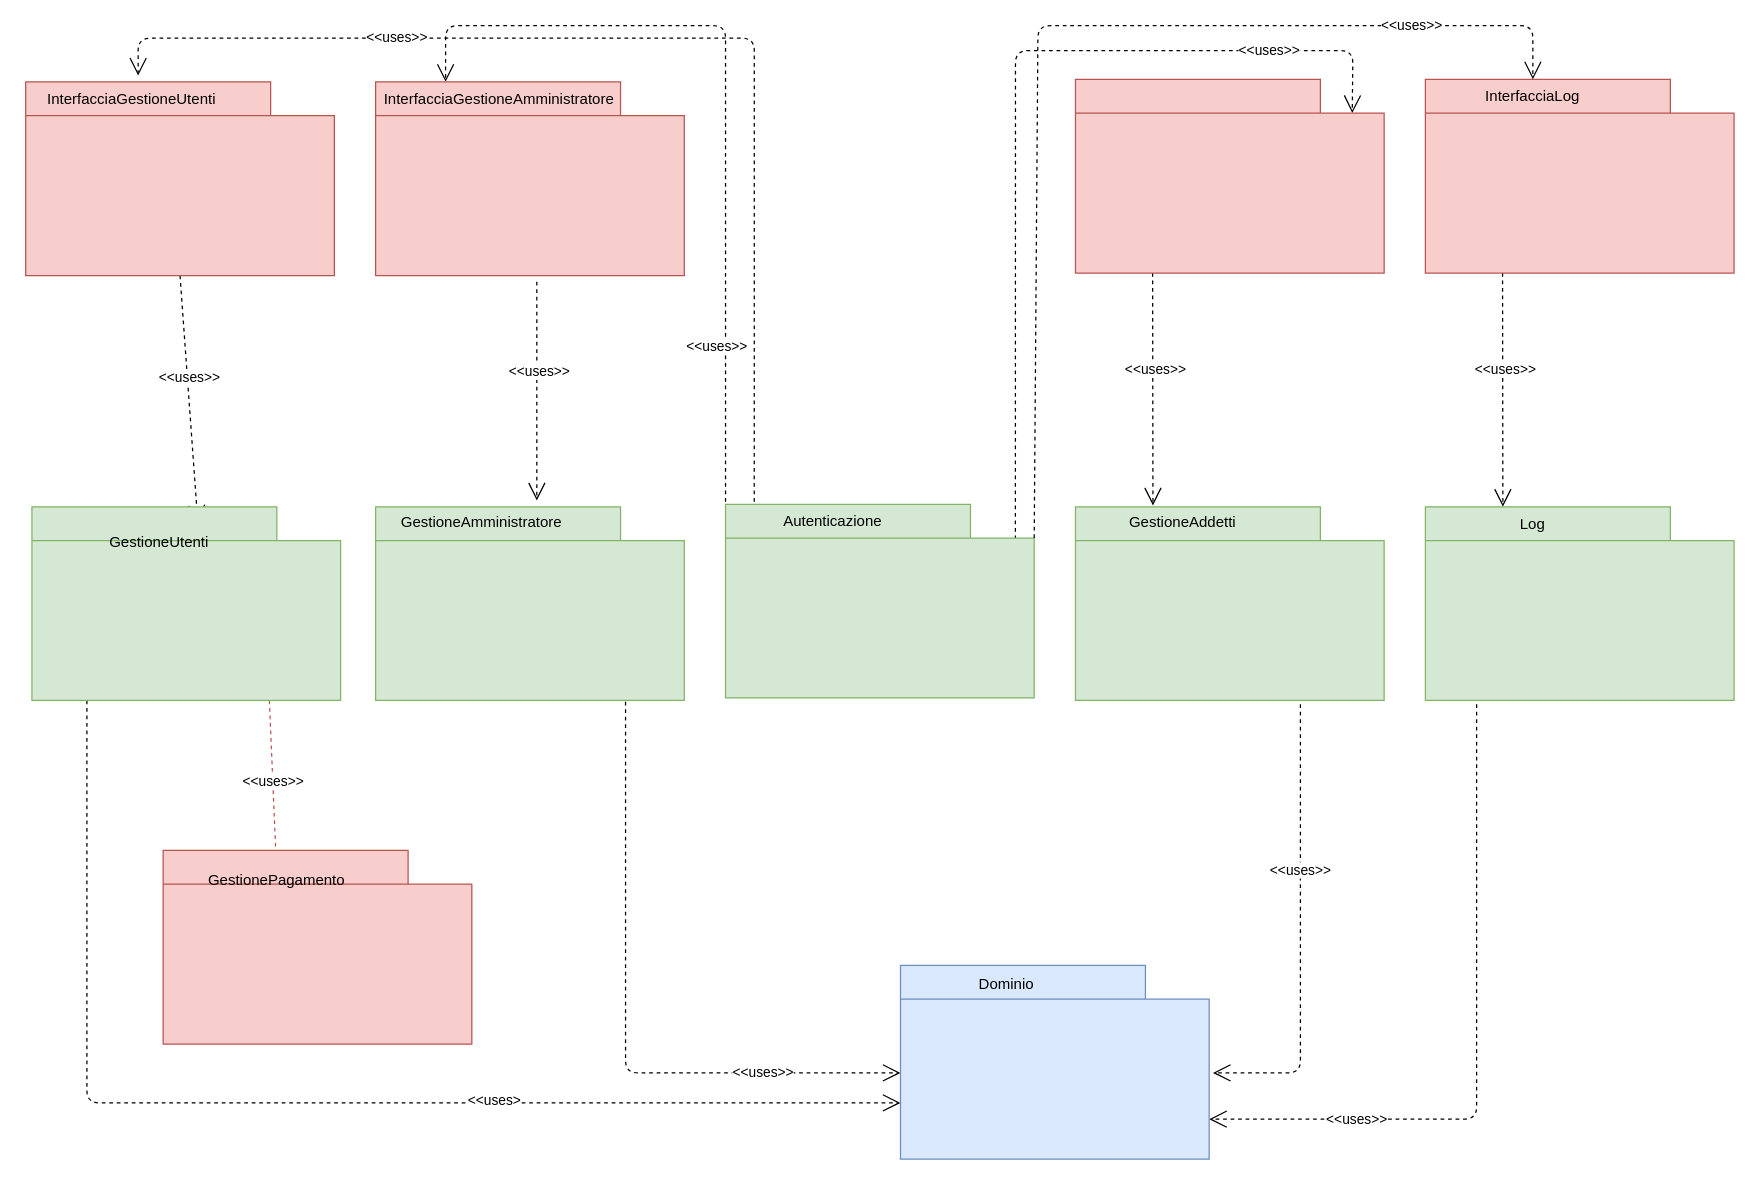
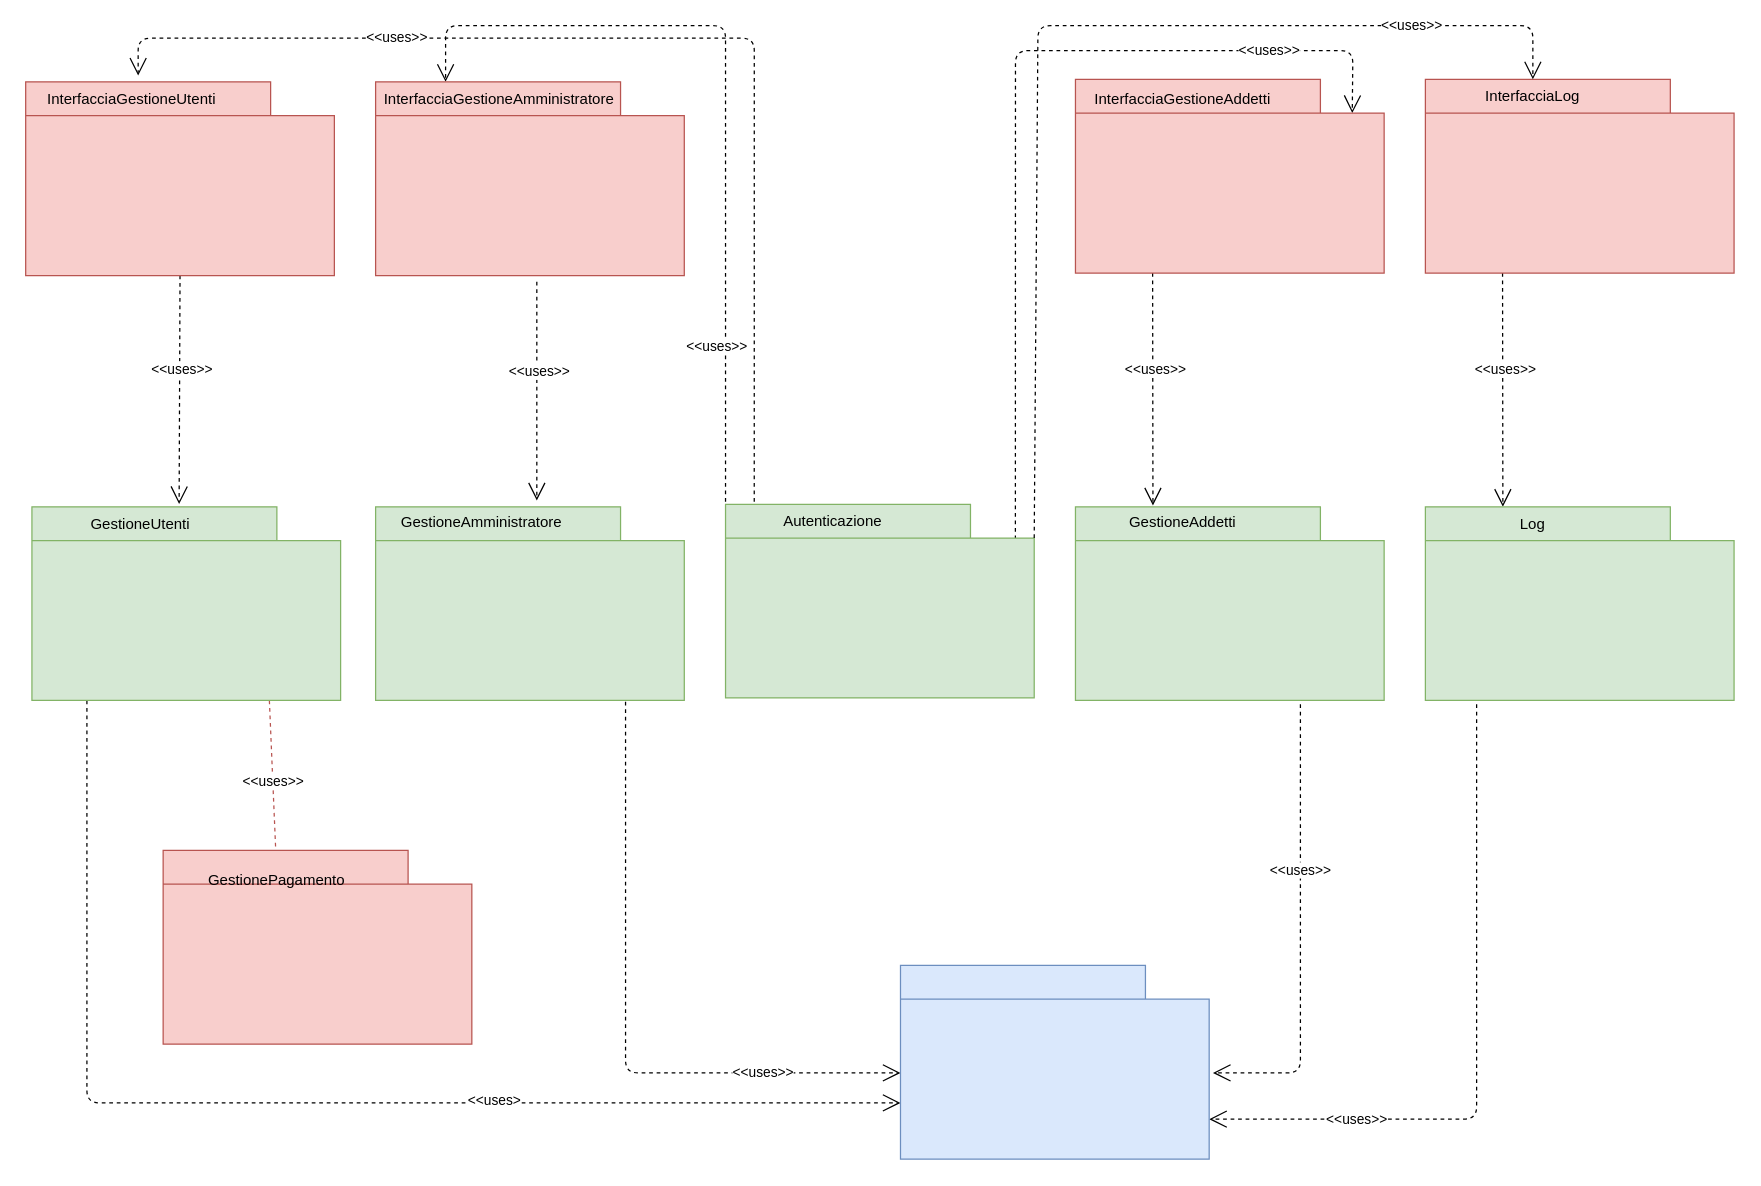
node "InterfacciaGestioneAddetti": added
node "GestioneUtenti": moved (159, 543) -> (140, 524)
node "Dominio": removed
